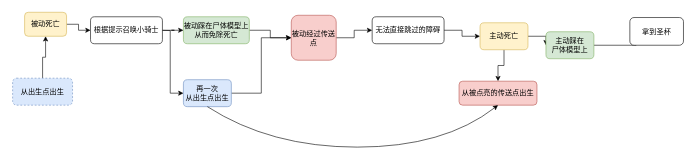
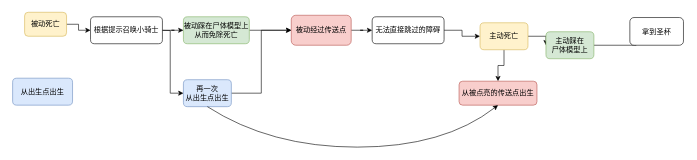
node "被动经过传送点": size 45x45 -> 60x30
edge "从出生点出生" -> "被动死亡": removed
node "从出生点出生": style dashed -> solid
